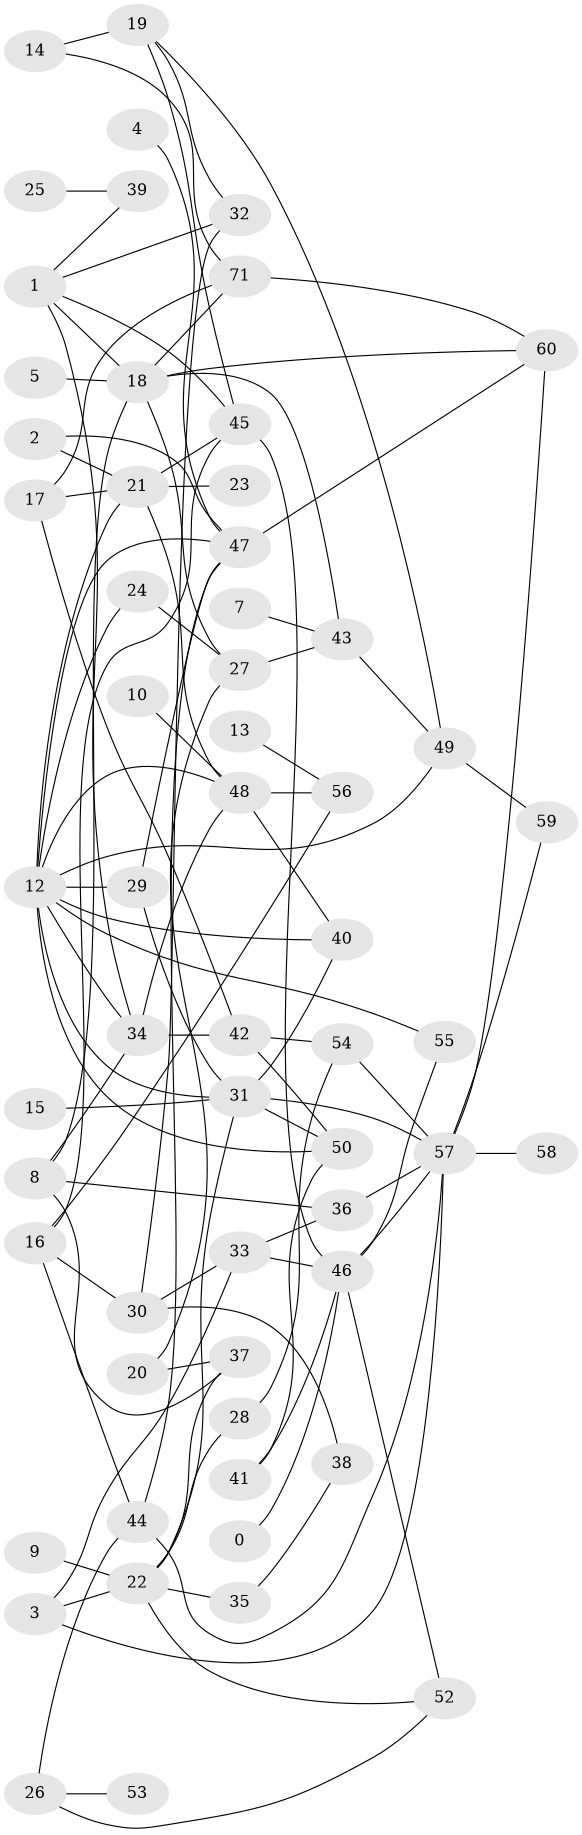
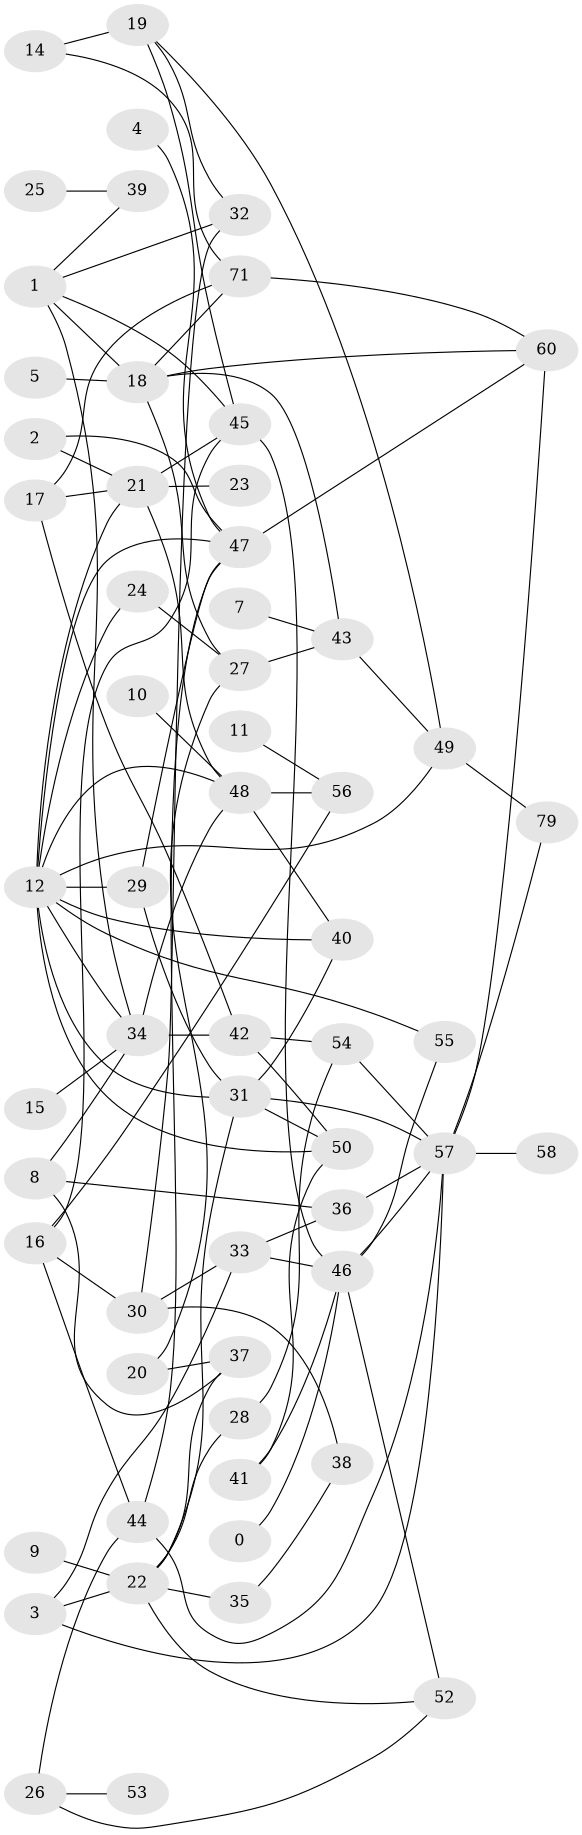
node "13": label "13" -> "11"
node "59": label "59" -> "79"
edge "18" -- "8": removed
edge "31" -- "15": now "34" -- "15"
